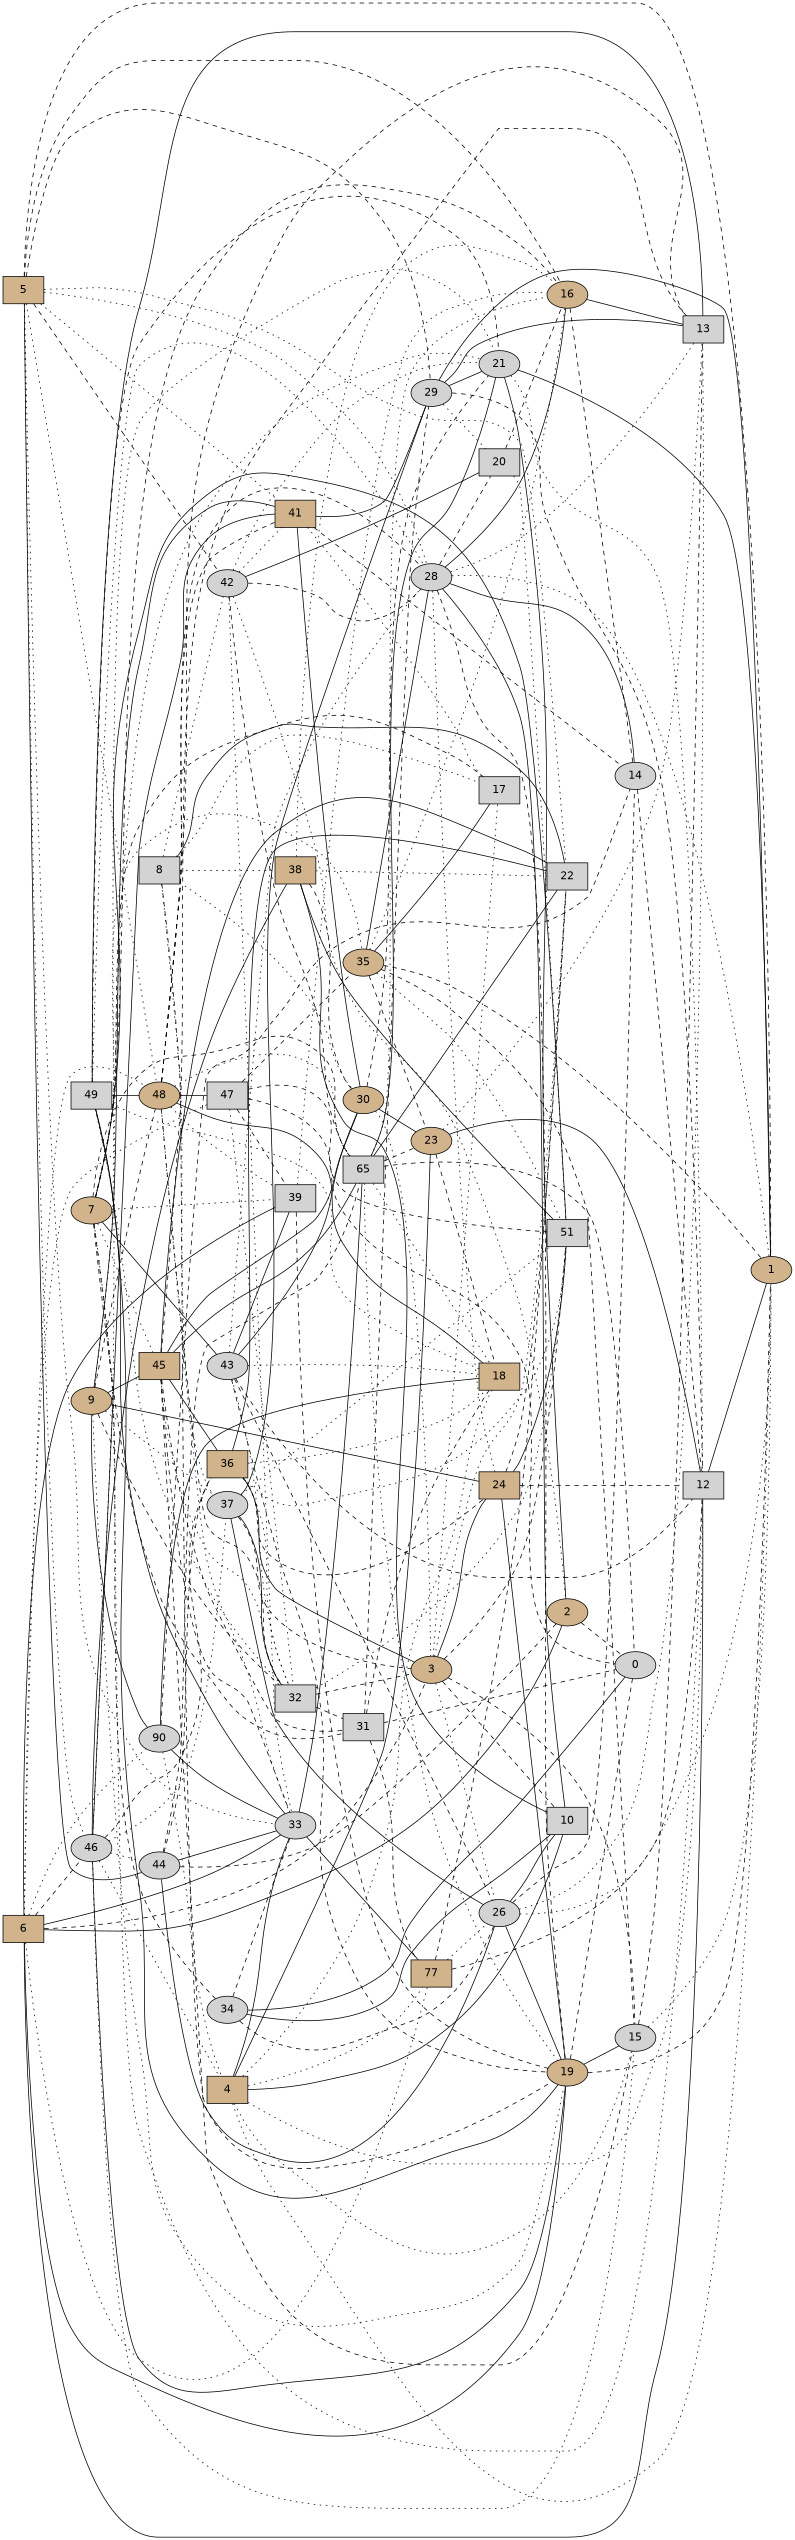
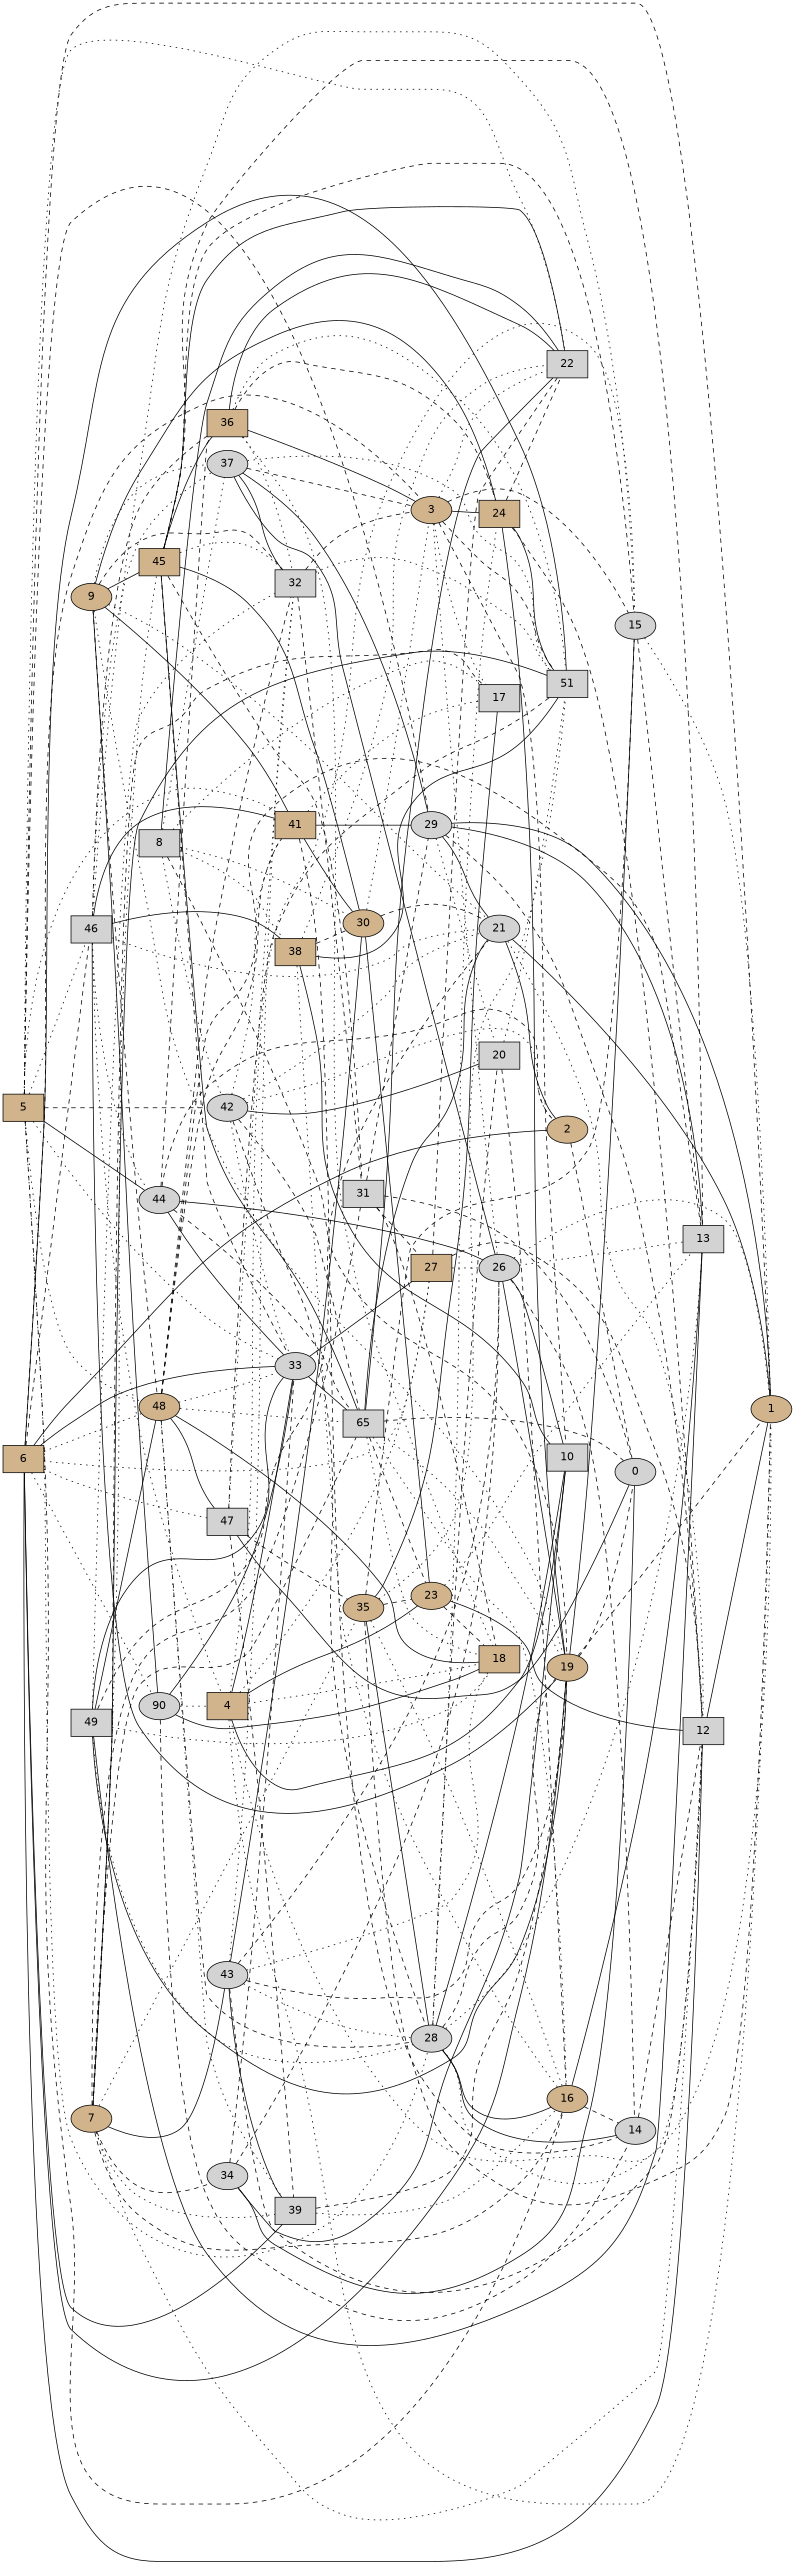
edge "51" -- "6": added
edge "47" -- "0": style dashed -> solid
node "46": shape ellipse -> box
node "77": label "77" -> "27"
